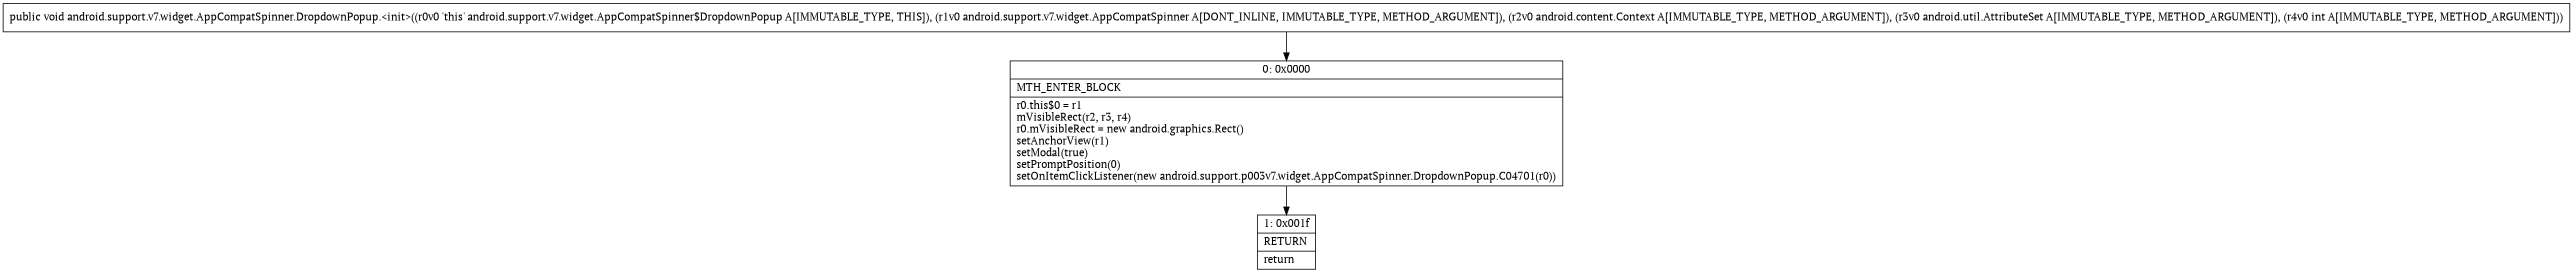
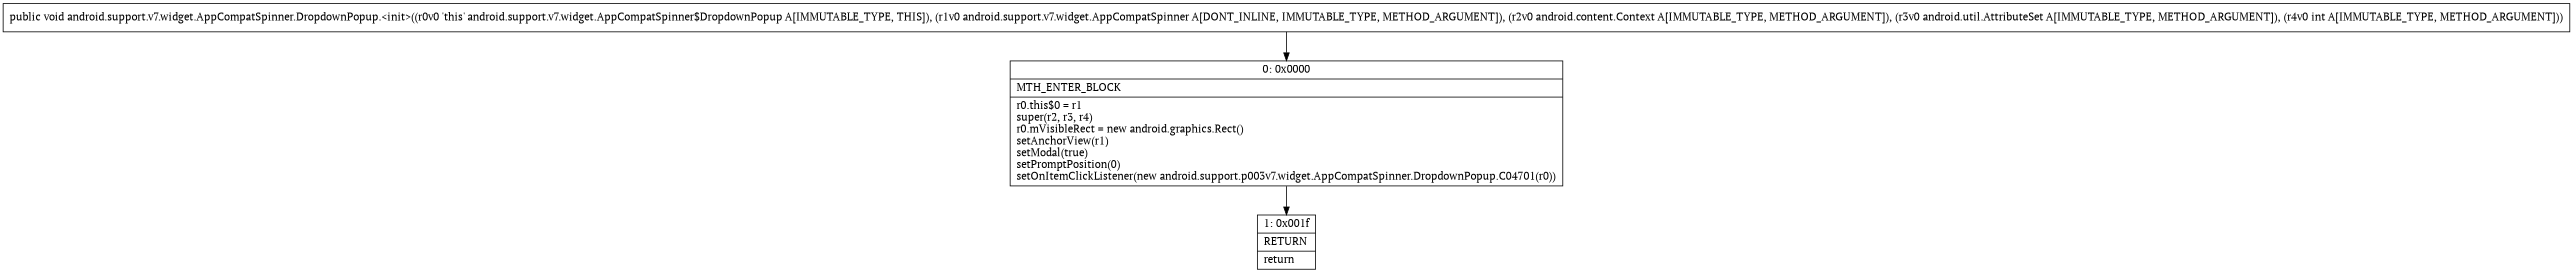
node "0: 0x0000": text "mVisibleRect(r2, r3, r4)" -> "super(r2, r3, r4)"
